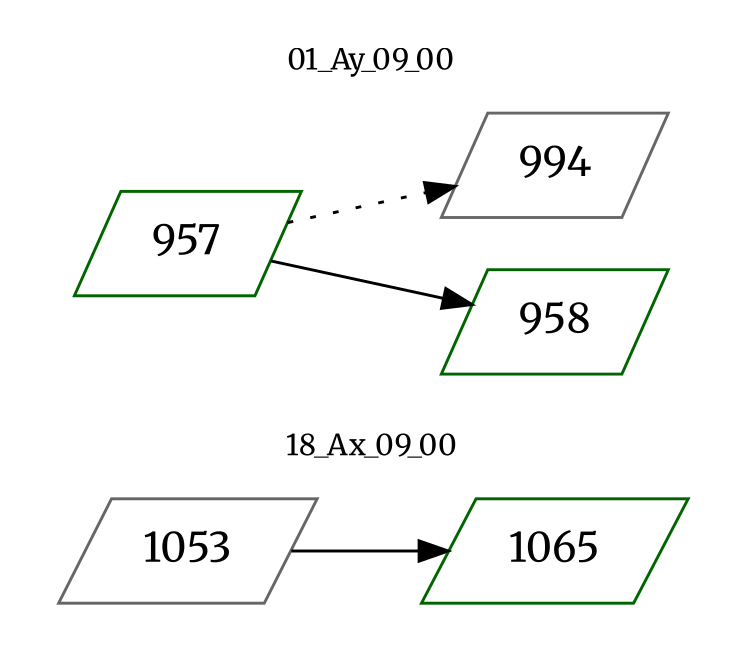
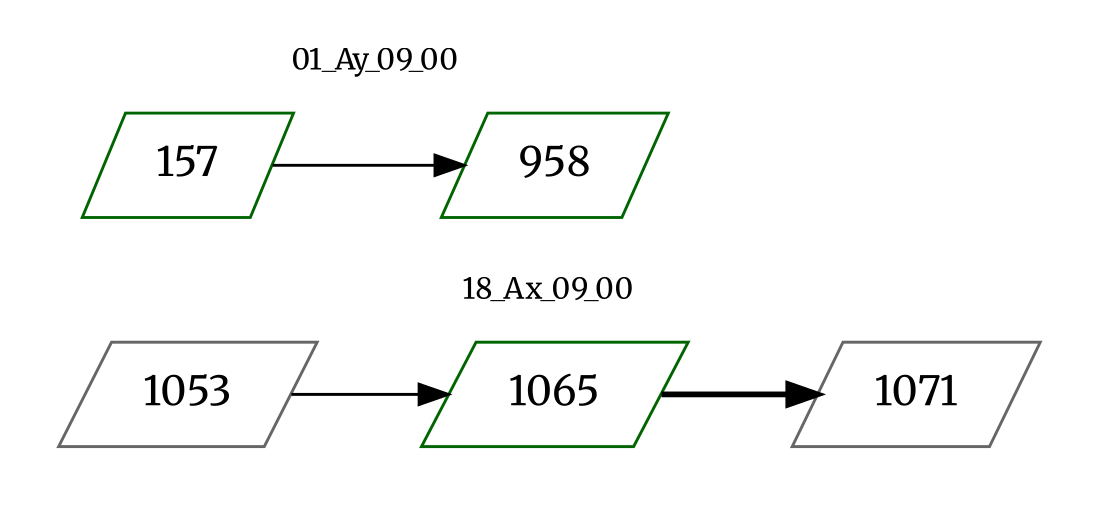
node "994": removed
node "957": label "957" -> "157"
node "1071": added
